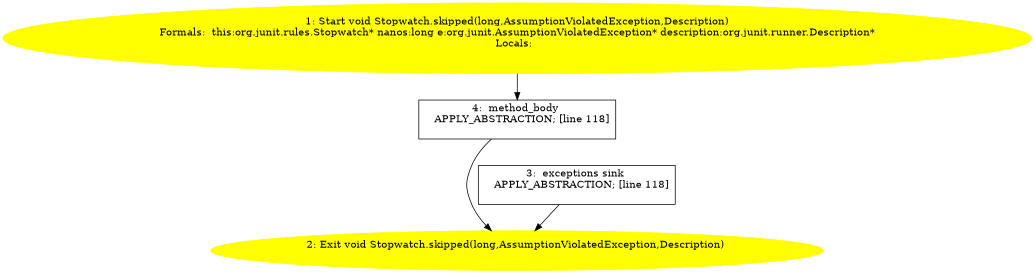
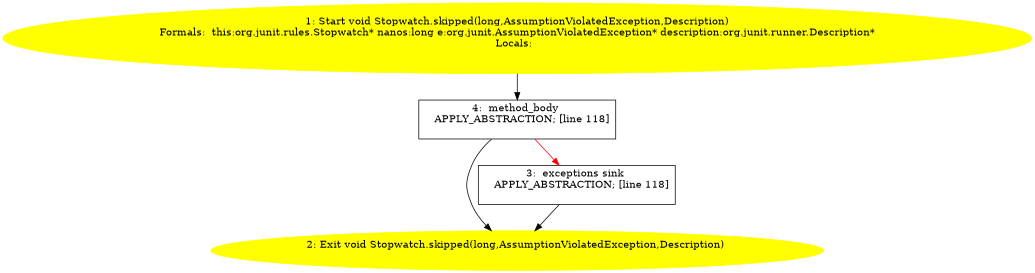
edge "4:  method_body APPLY_ABSTRACTION; [line 118]" -> "3:  exceptions sink APPLY_ABSTRACTION; [line 118]": added
